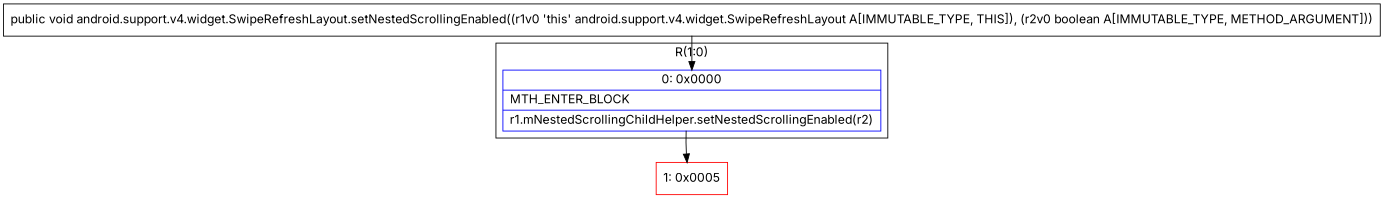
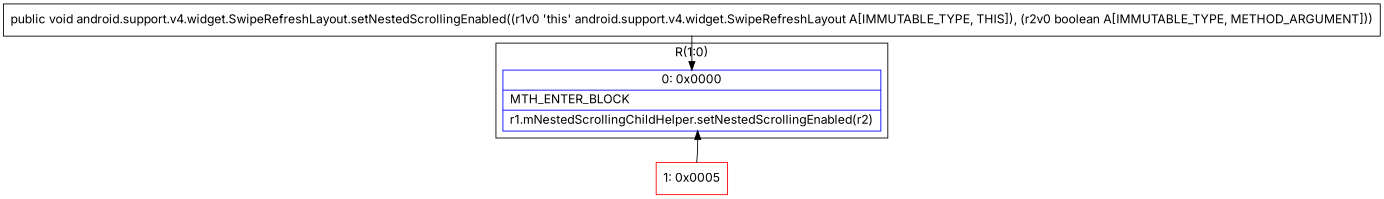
edge "0: 0x0000" -> "1: 0x0005": reversed
